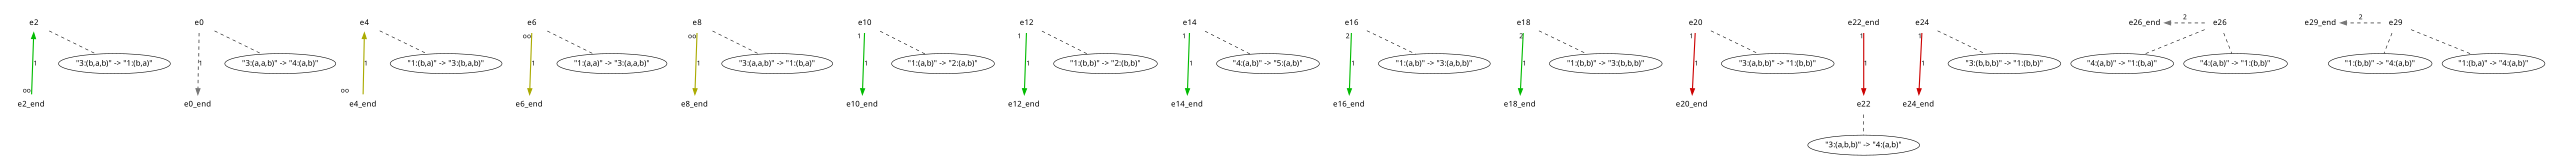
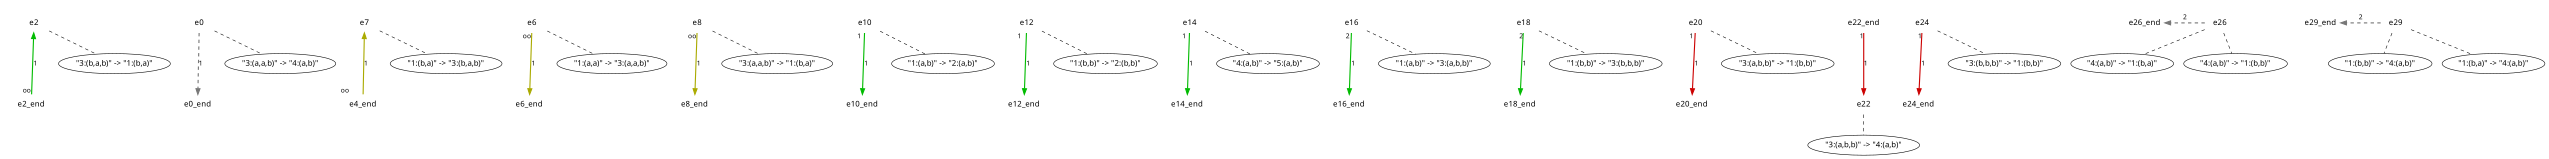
node "e4": label "e4" -> "e7"
